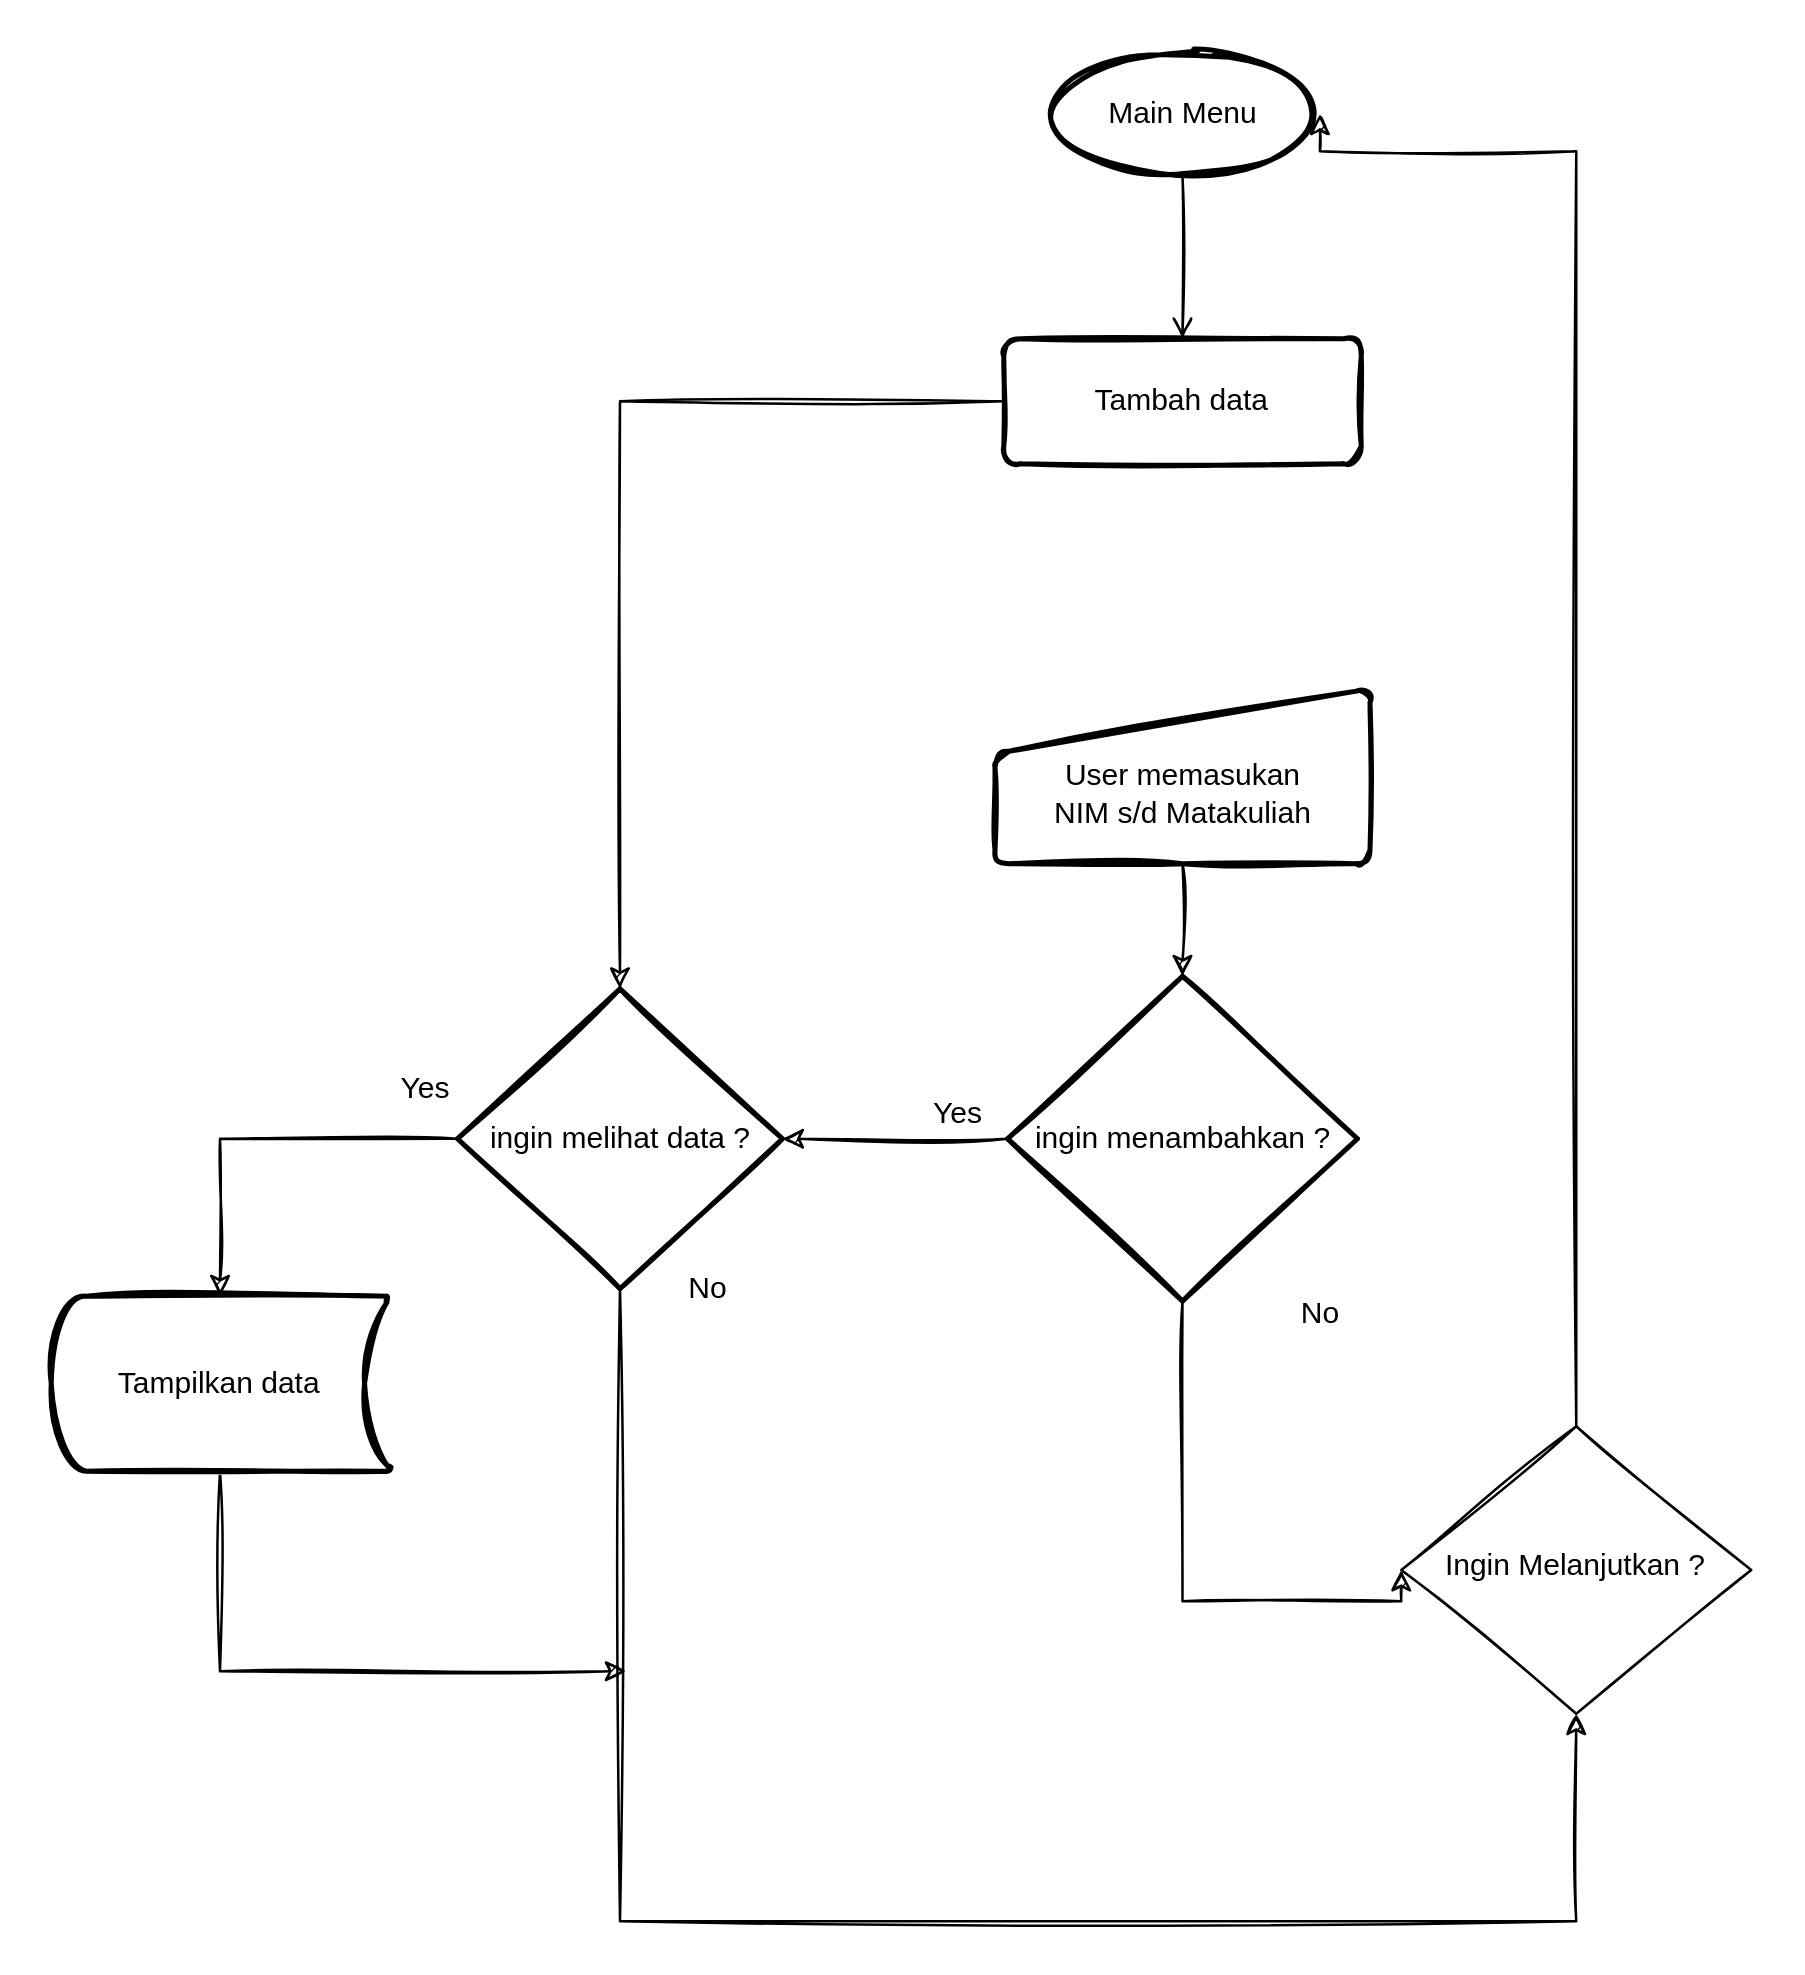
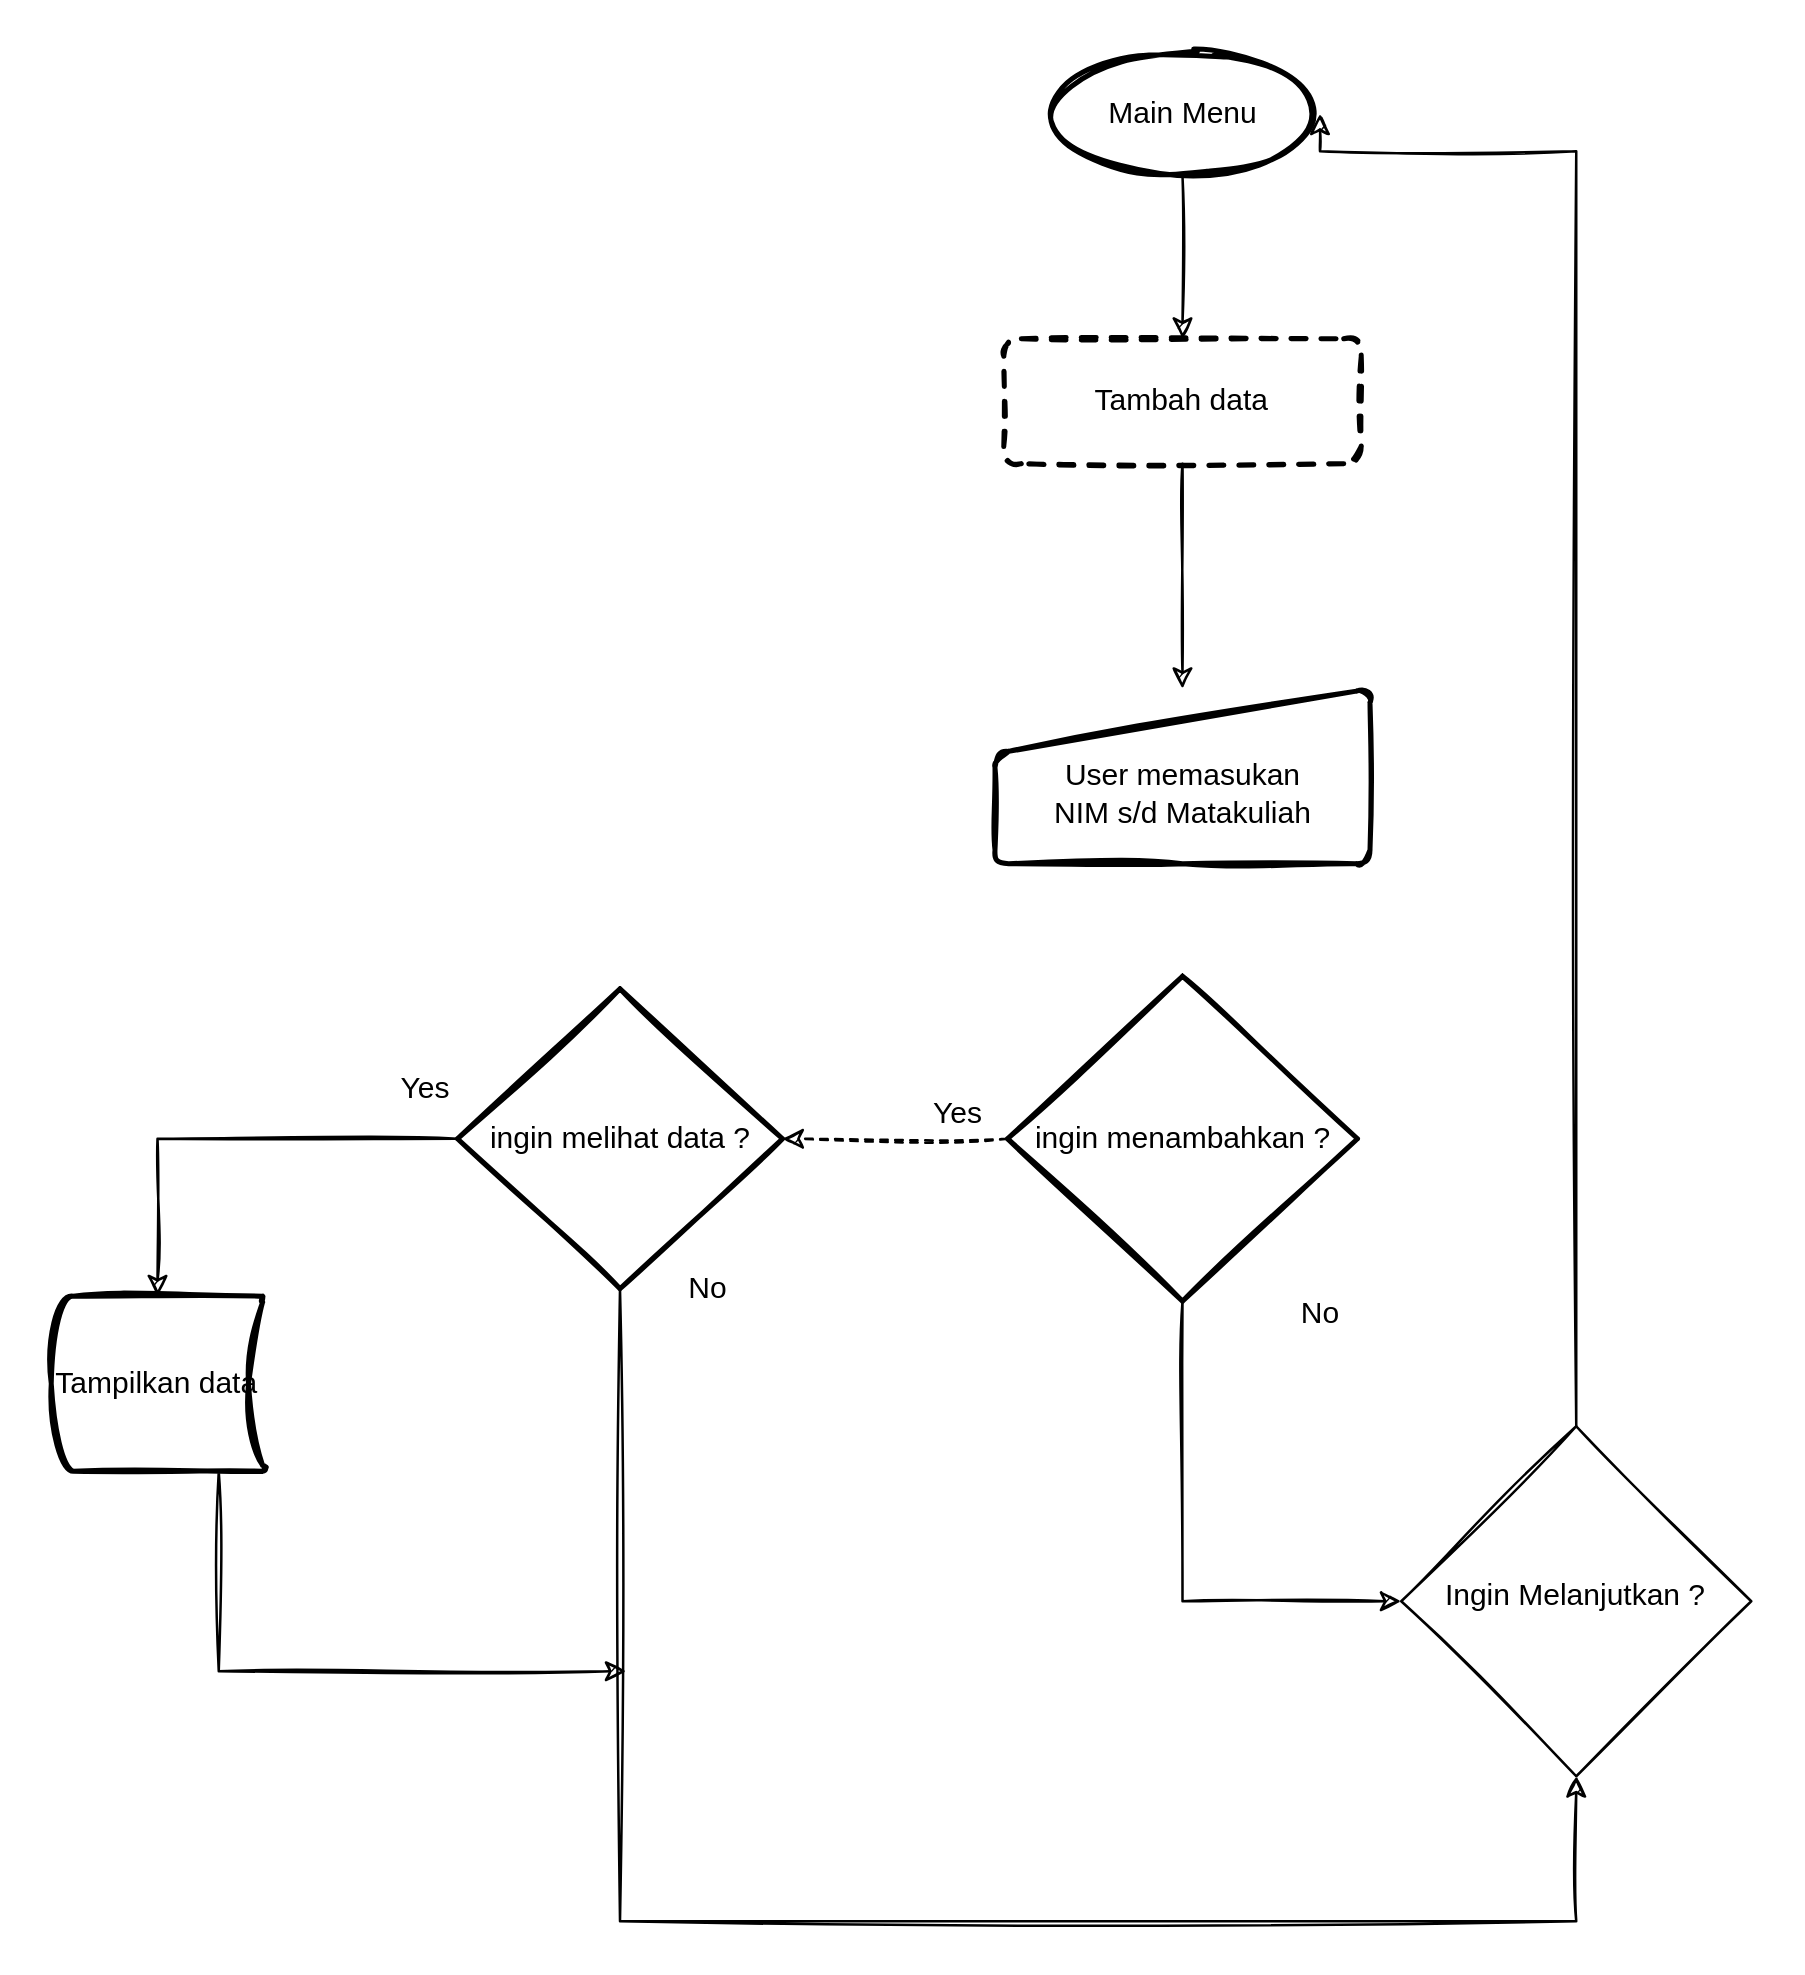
edge "Main Menu" -> "Tambah data": arrowhead open -> classic
node "Tambah data": style solid -> dashed
edge "Tambah data" -> "ingin melihat data ?": now "Tambah data" -> "User memasukan NIM s/d Matakuliah"
edge "User memasukan NIM s/d Matakuliah" -> "ingin menambahkan ?": removed
edge "ingin menambahkan ?" -> "ingin melihat data ?": style solid -> dashed
node "Tampilkan data": size 338x175 -> 213x175
node "Ingin Melanjutkan ?": size 350x288 -> 350x350
